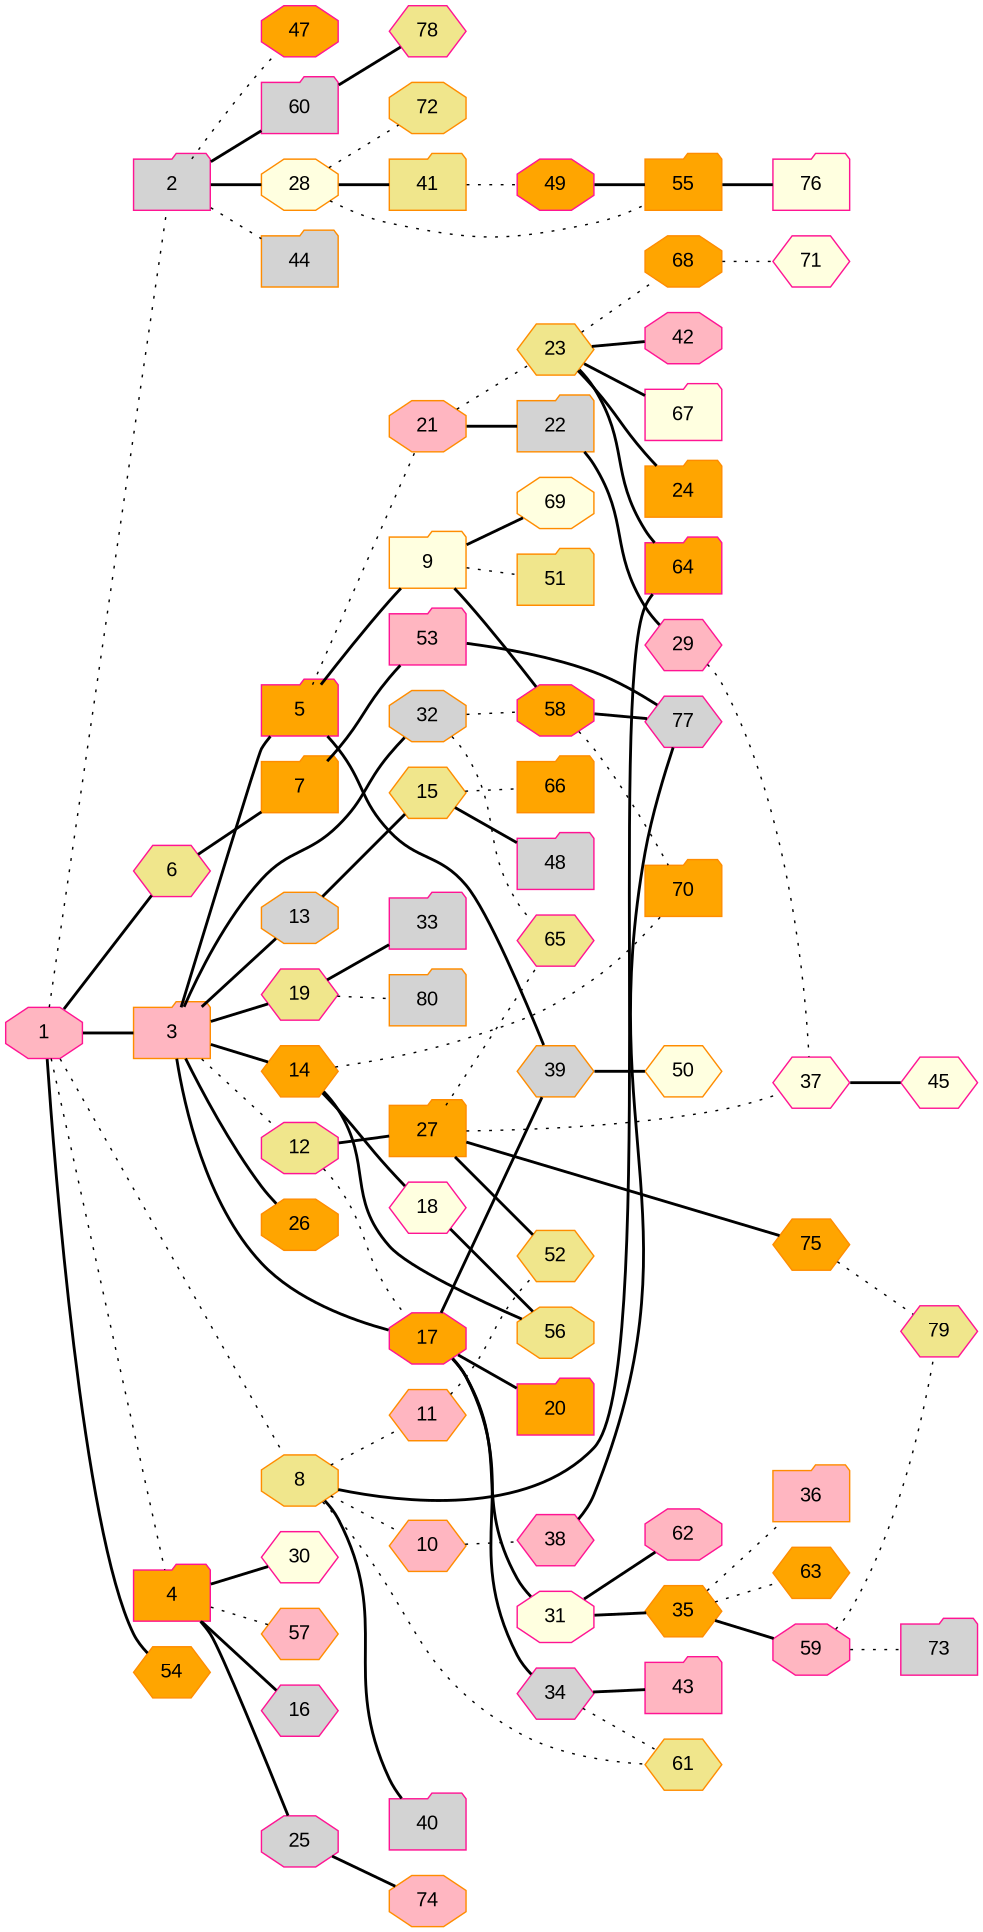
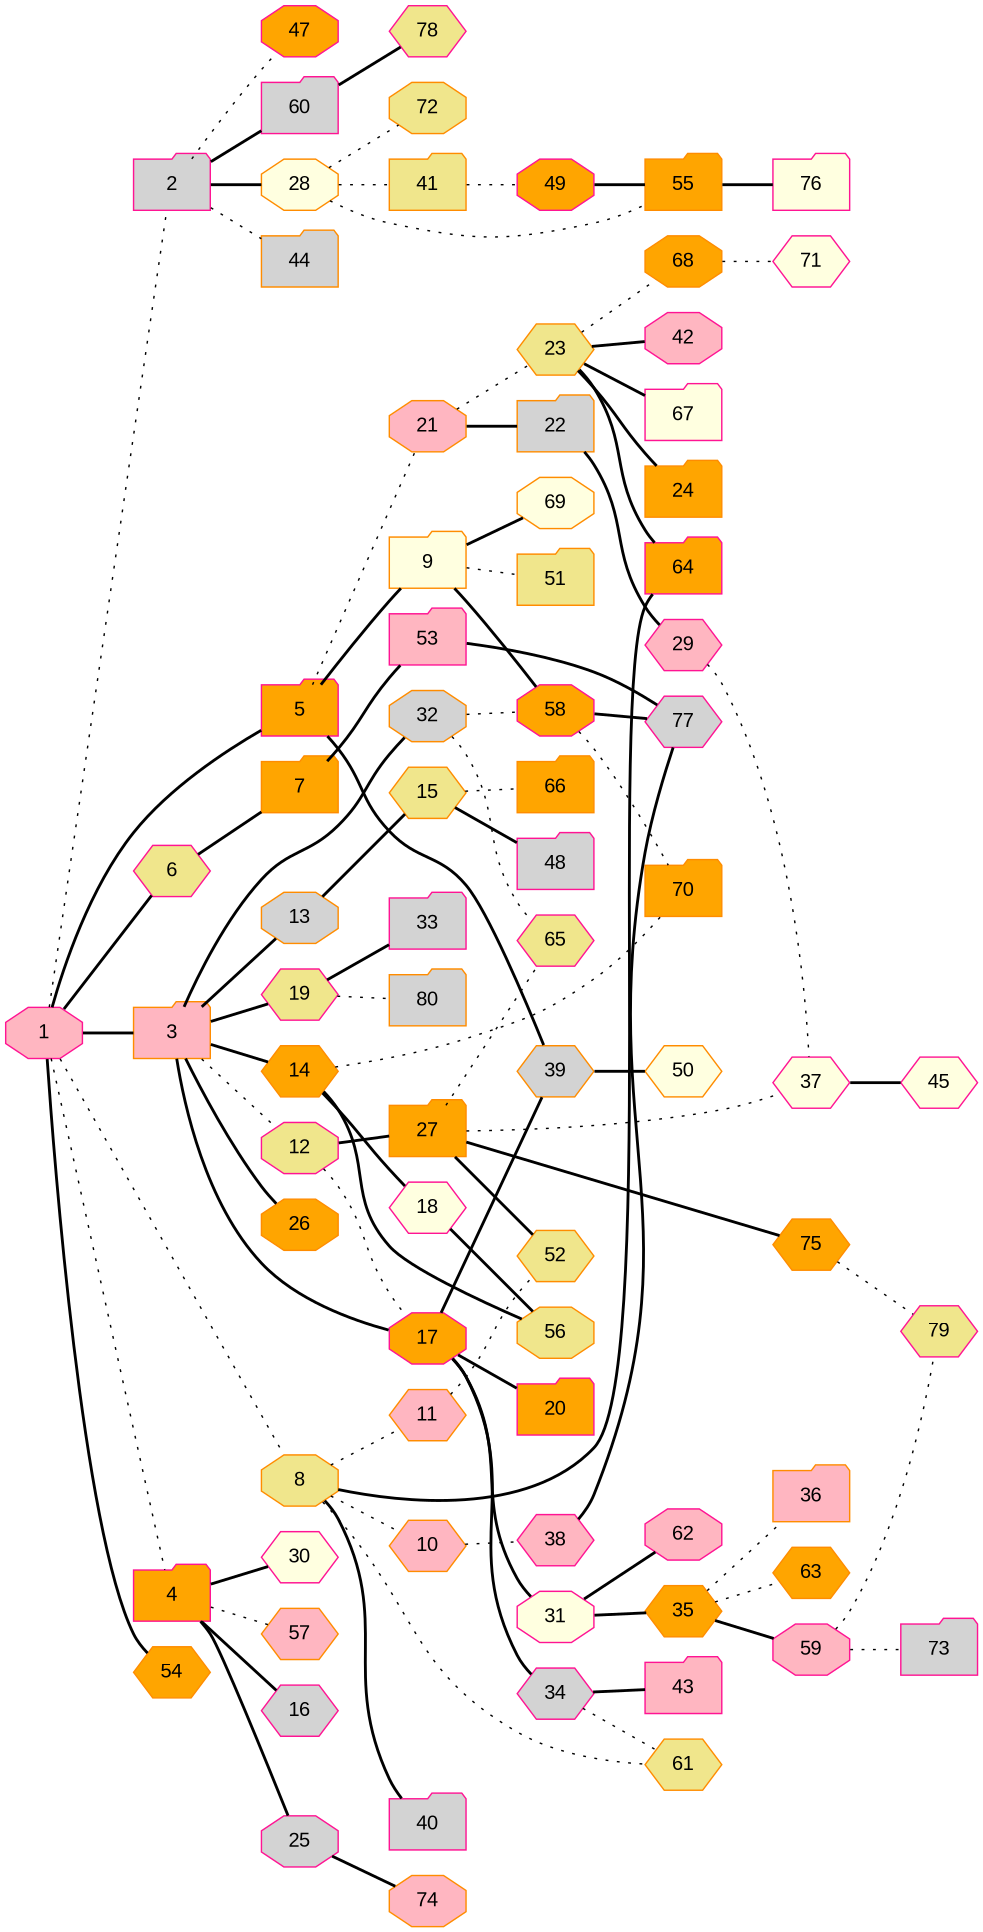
edge "28" -- "41": style bold -> dotted
edge "5" -- "3": now "5" -- "1"
